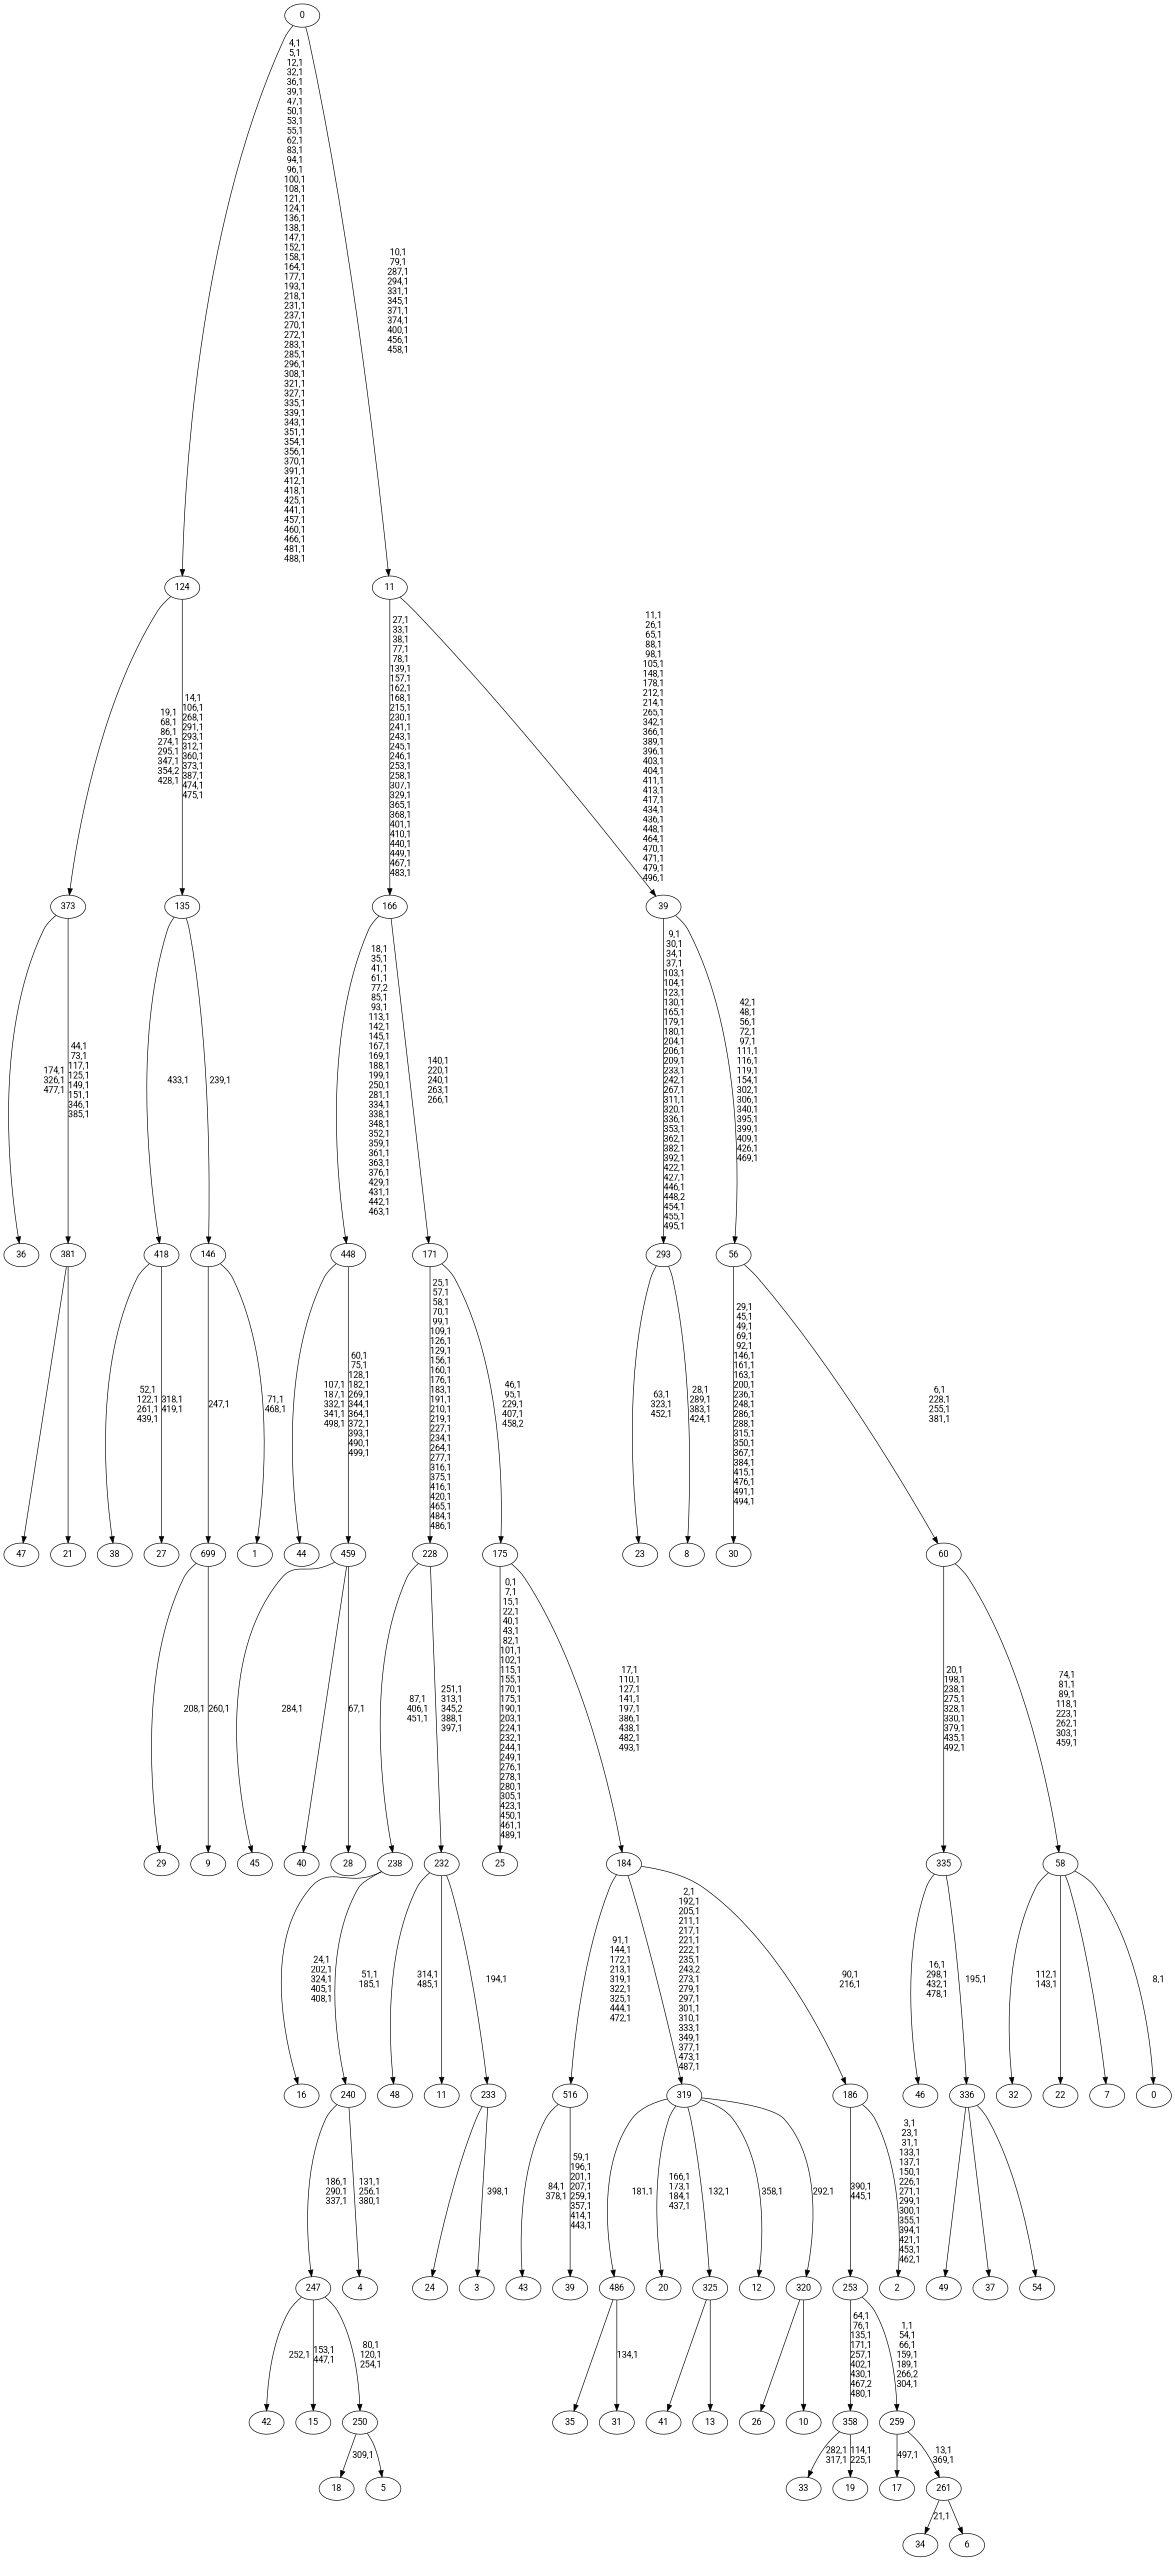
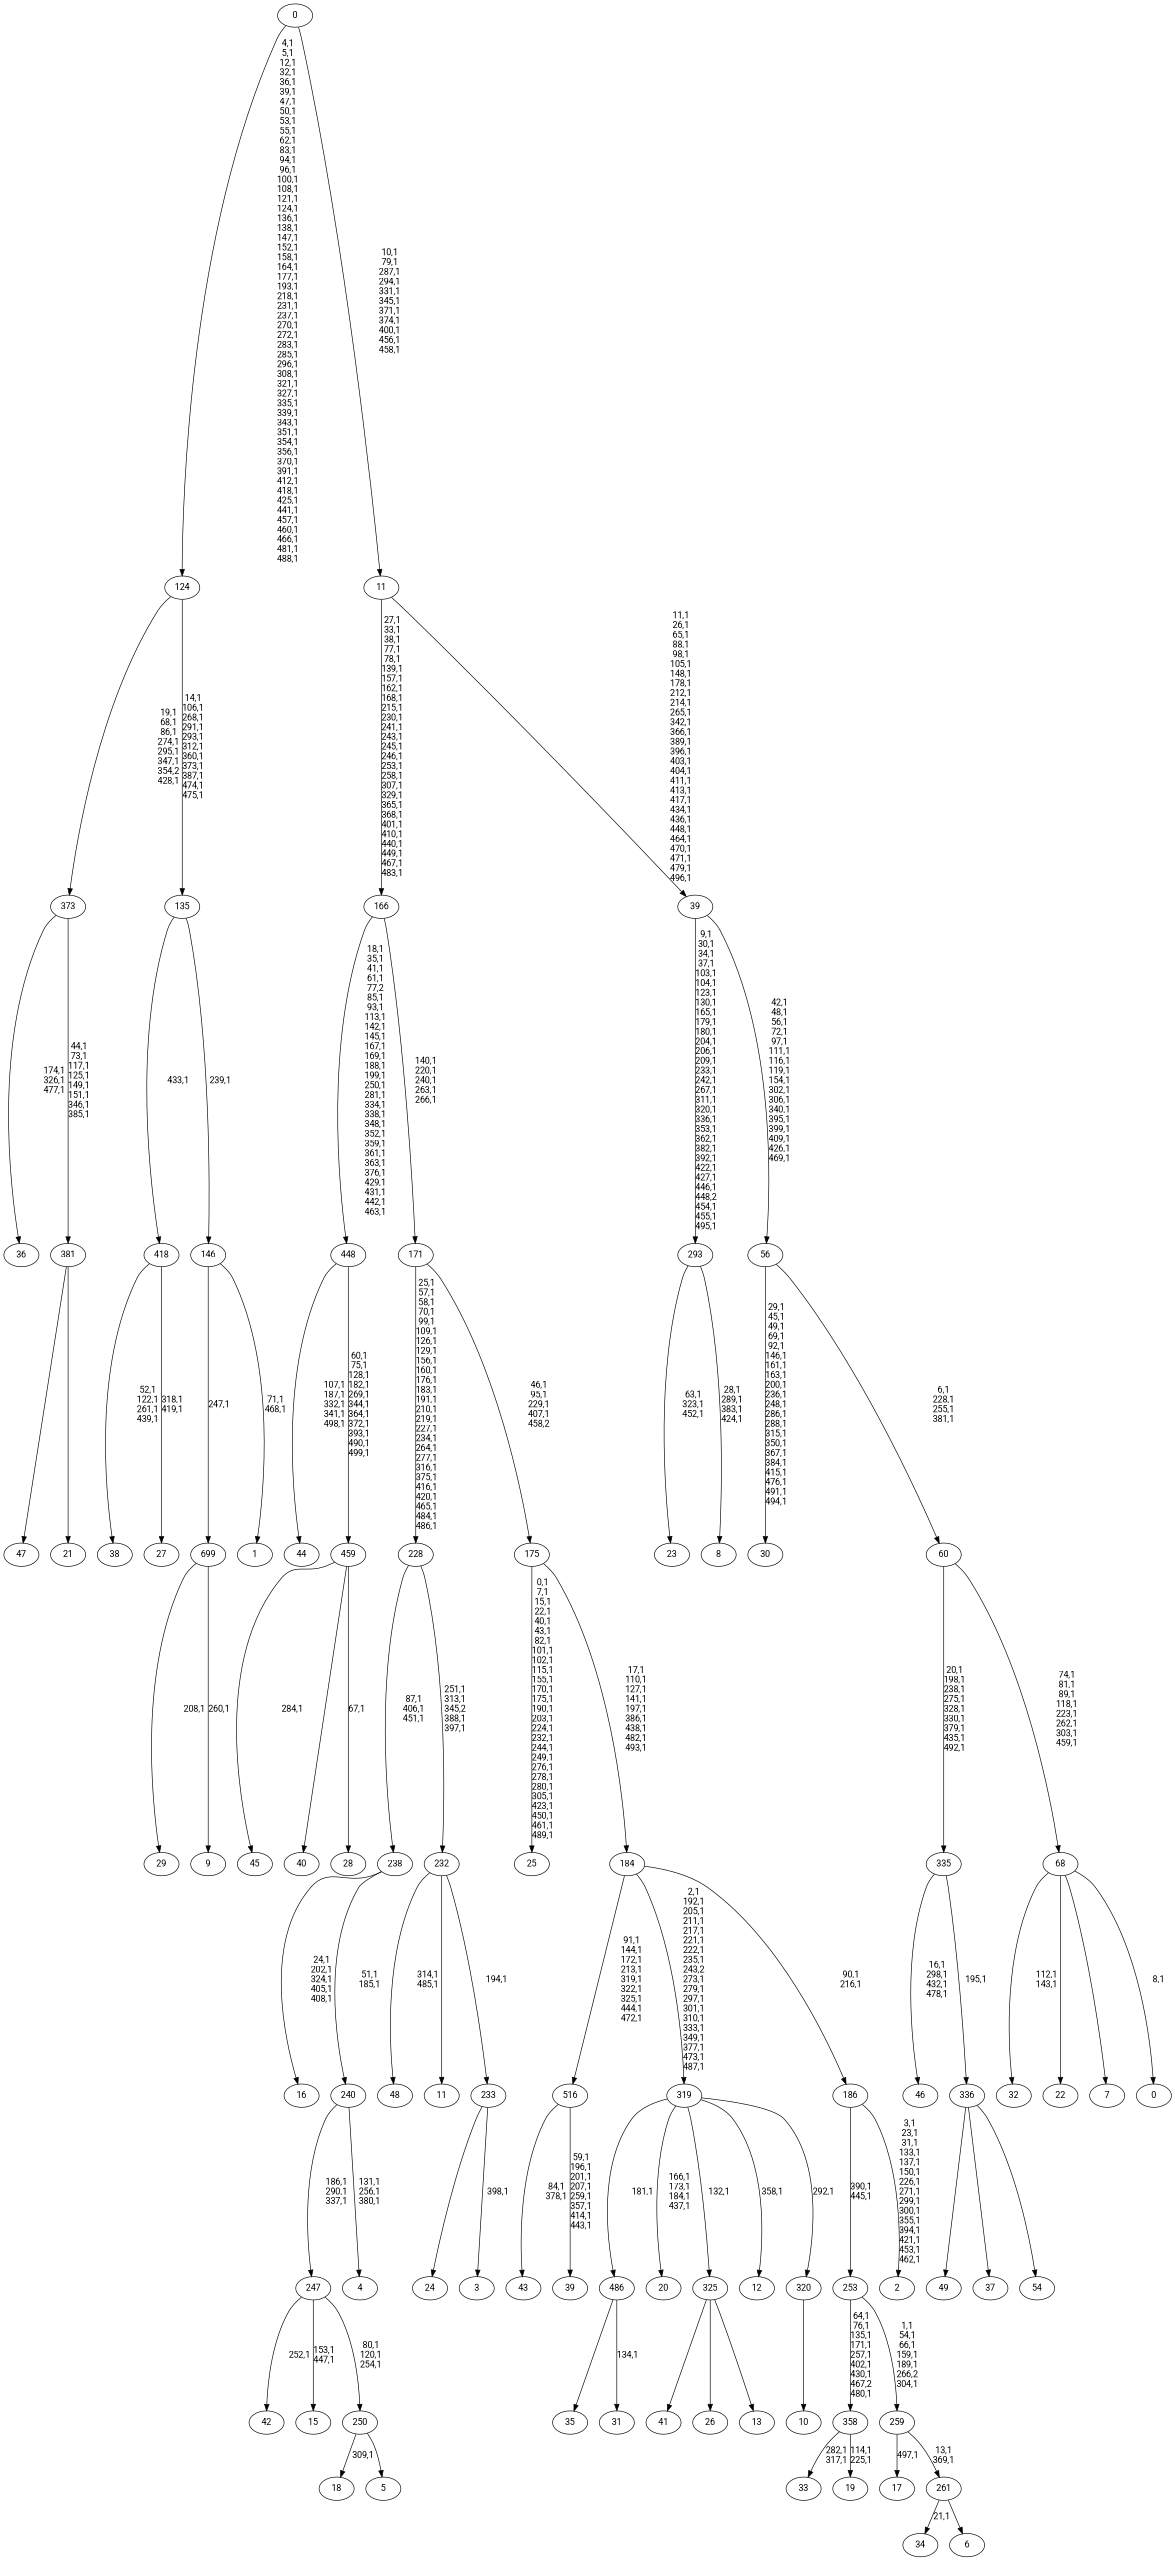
node "58": label "58" -> "68"
edge "320" -> "26": now "325" -> "26"
